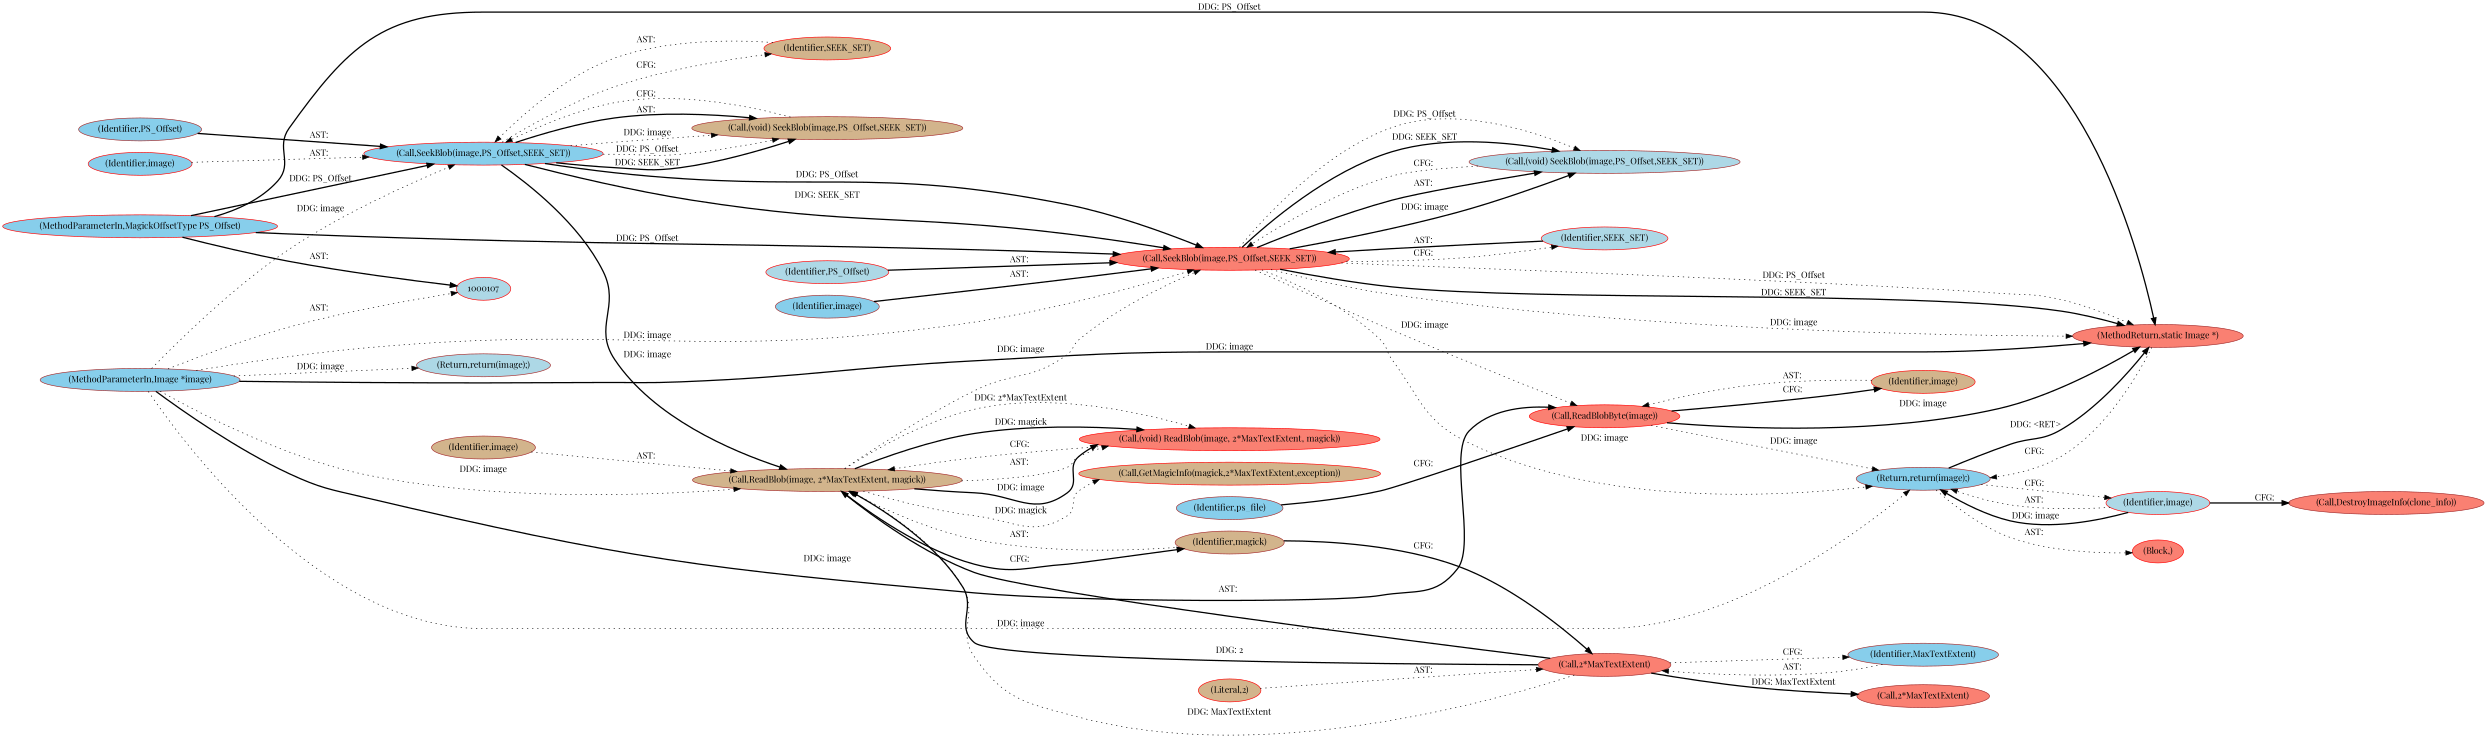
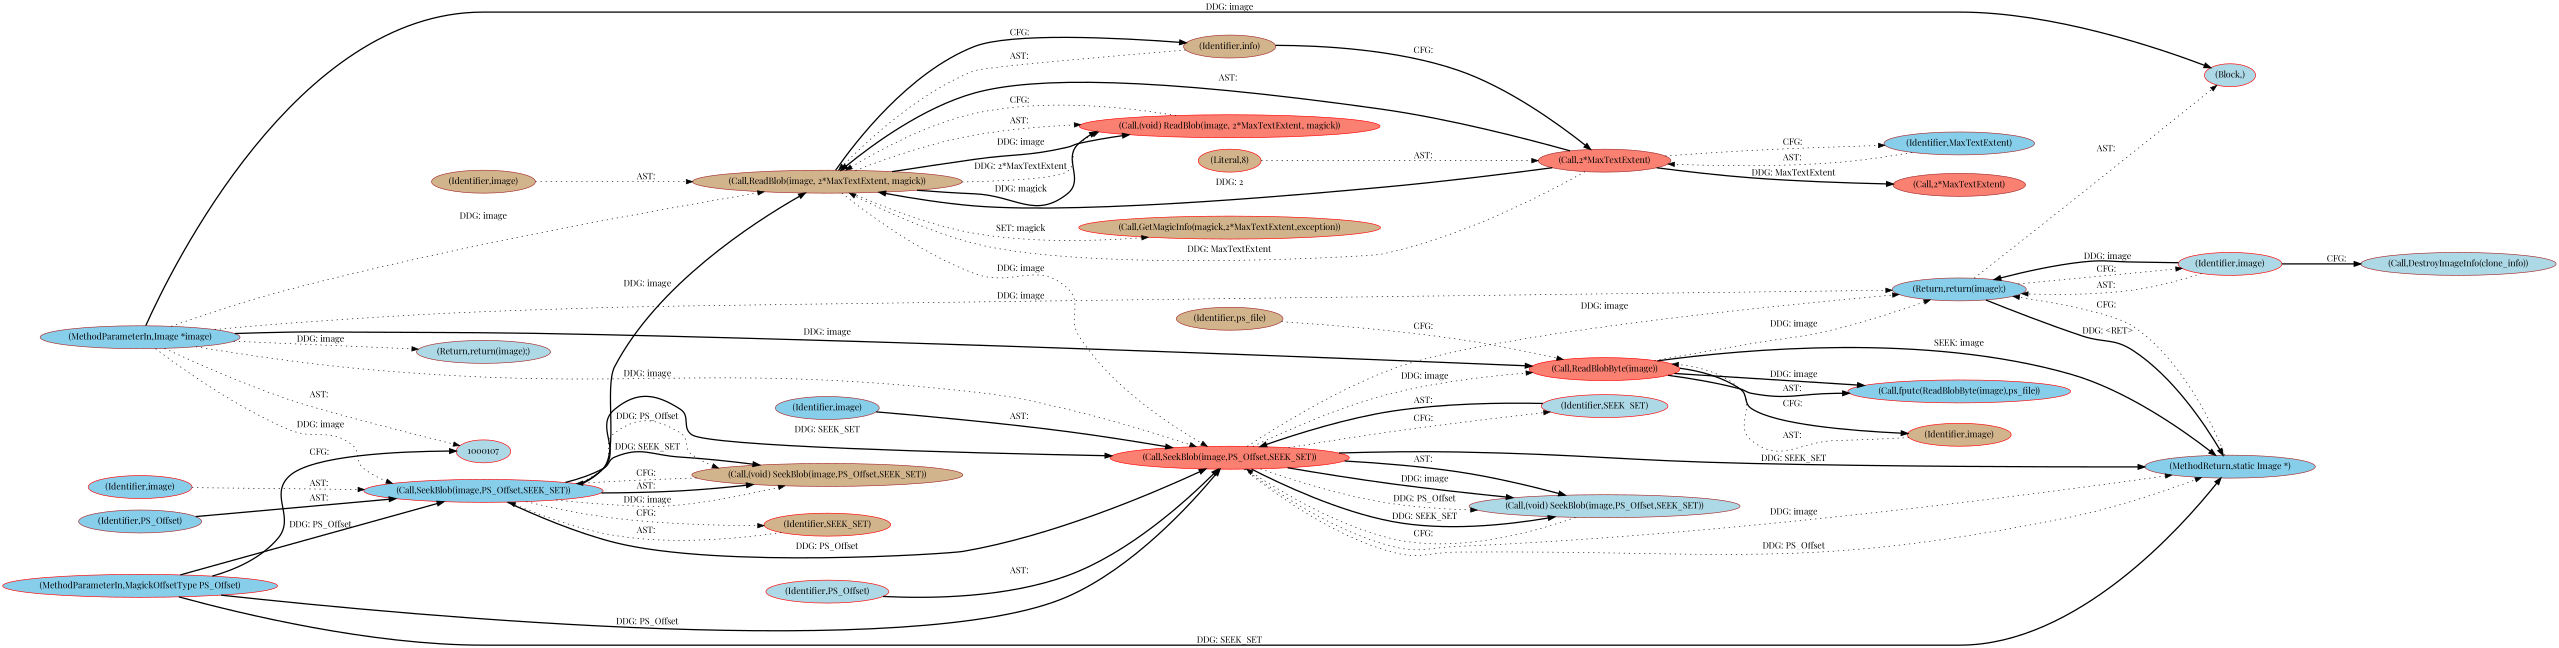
edge "(MethodParameterIn,MagickOffsetType PS_Offset)" -> "(MethodReturn,static Image *)": label "DDG: PS_Offset" -> "DDG: SEEK_SET"
edge "(MethodParameterIn,MagickOffsetType PS_Offset)" -> "1000107": label "AST: " -> "CFG: "
node "(MethodReturn,static Image *)": fillcolor salmon -> skyblue
edge "(MethodParameterIn,Image *image)" -> "(MethodReturn,static Image *)": now "(MethodParameterIn,Image *image)" -> "(Block,)"
node "(Call,fputc(ReadBlobByte(image),ps_file))": added
edge "(Call,ReadBlobByte(image))" -> "(MethodReturn,static Image *)": label "DDG: image" -> "SEEK: image"
edge "(Identifier,ps_file)" -> "(Call,ReadBlobByte(image))": style bold -> dotted
node "(Call,DestroyImageInfo(clone_info))": fillcolor salmon -> lightblue
node "(Identifier,ps_file)": fillcolor skyblue -> tan
edge "(Call,ReadBlob(image, 2*MaxTextExtent, magick))" -> "(Call,GetMagicInfo(magick,2*MaxTextExtent,exception))": label "DDG: magick" -> "SET: magick"
node "(Identifier,magick)": label "(Identifier,magick)" -> "(Identifier,info)"
node "(Block,)": fillcolor salmon -> lightblue
node "(Literal,2)": label "(Literal,2)" -> "(Literal,8)"
